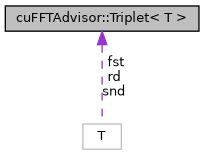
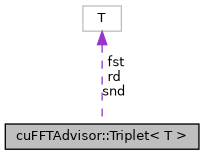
edge "T" -> "cuFFTAdvisor::Triplet< T >": reversed
